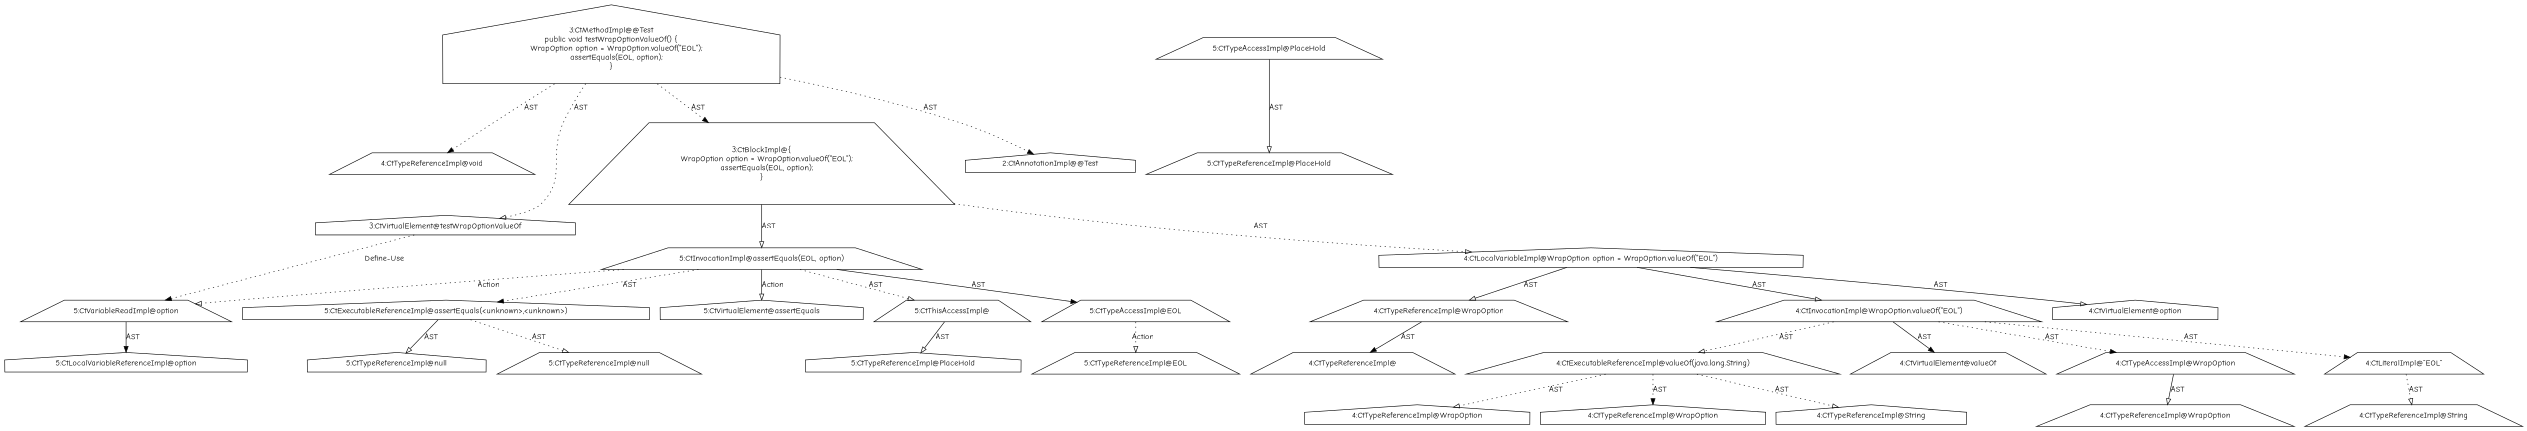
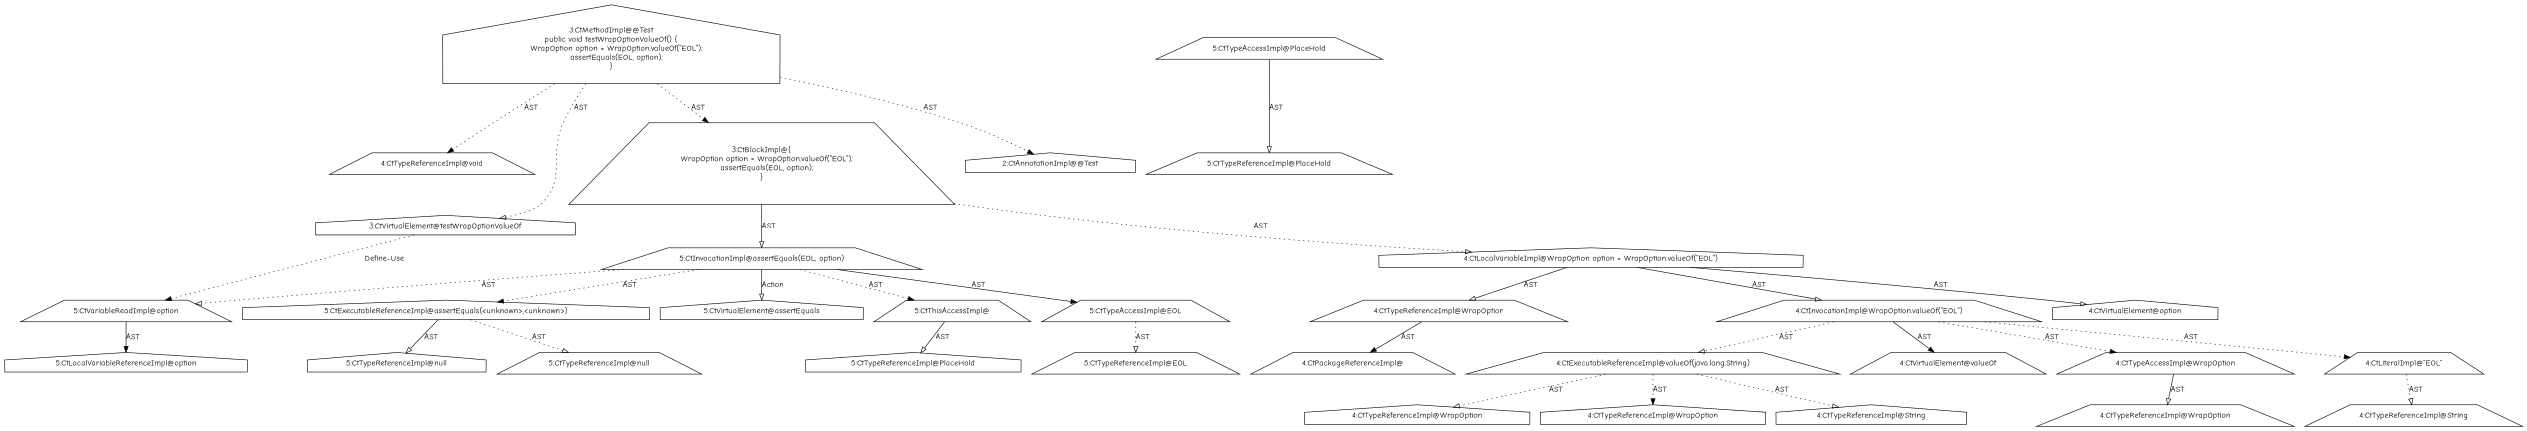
edge "5:CtInvocationImpl@assertEquals(EOL, option)" -> "5:CtThisAccessImpl@": arrowhead onormal -> normal
edge "5:CtInvocationImpl@assertEquals(EOL, option)" -> "5:CtVariableReadImpl@option": label "Action" -> "AST"
edge "5:CtTypeAccessImpl@EOL" -> "5:CtTypeReferenceImpl@EOL": label "Action" -> "AST"
node "4:CtTypeReferenceImpl@": label "4:CtTypeReferenceImpl@" -> "4:CtPackageReferenceImpl@"
